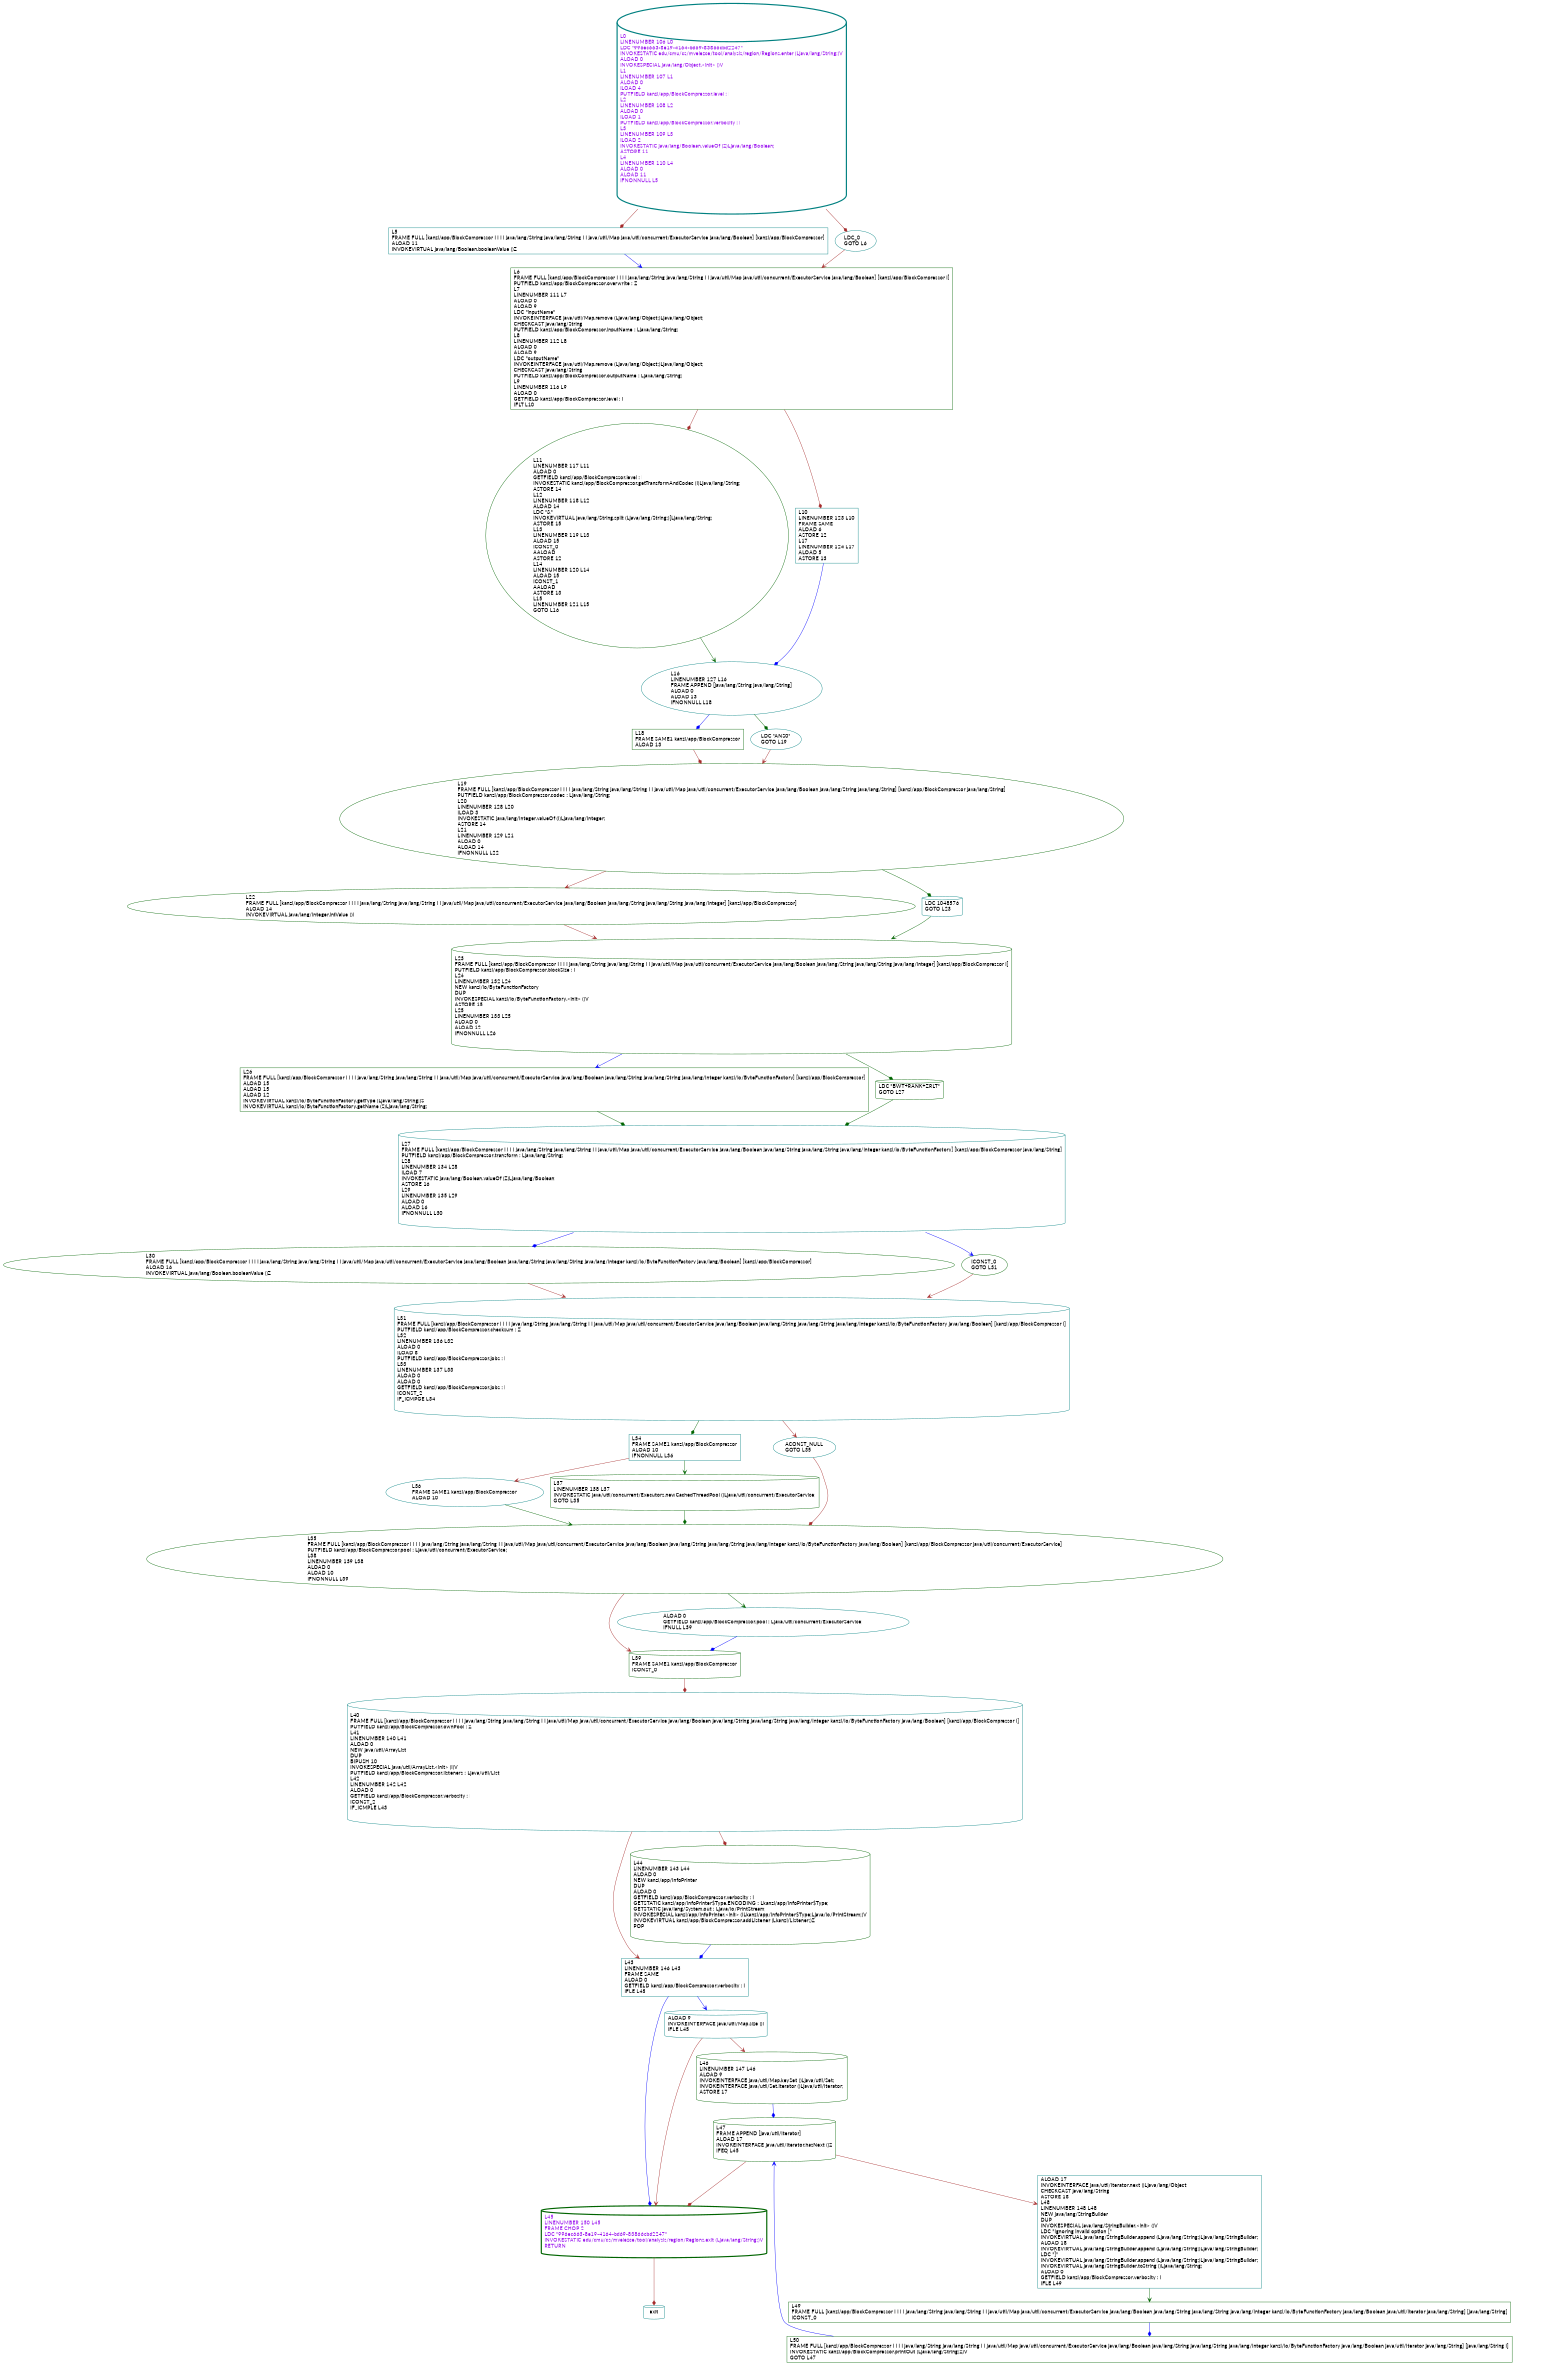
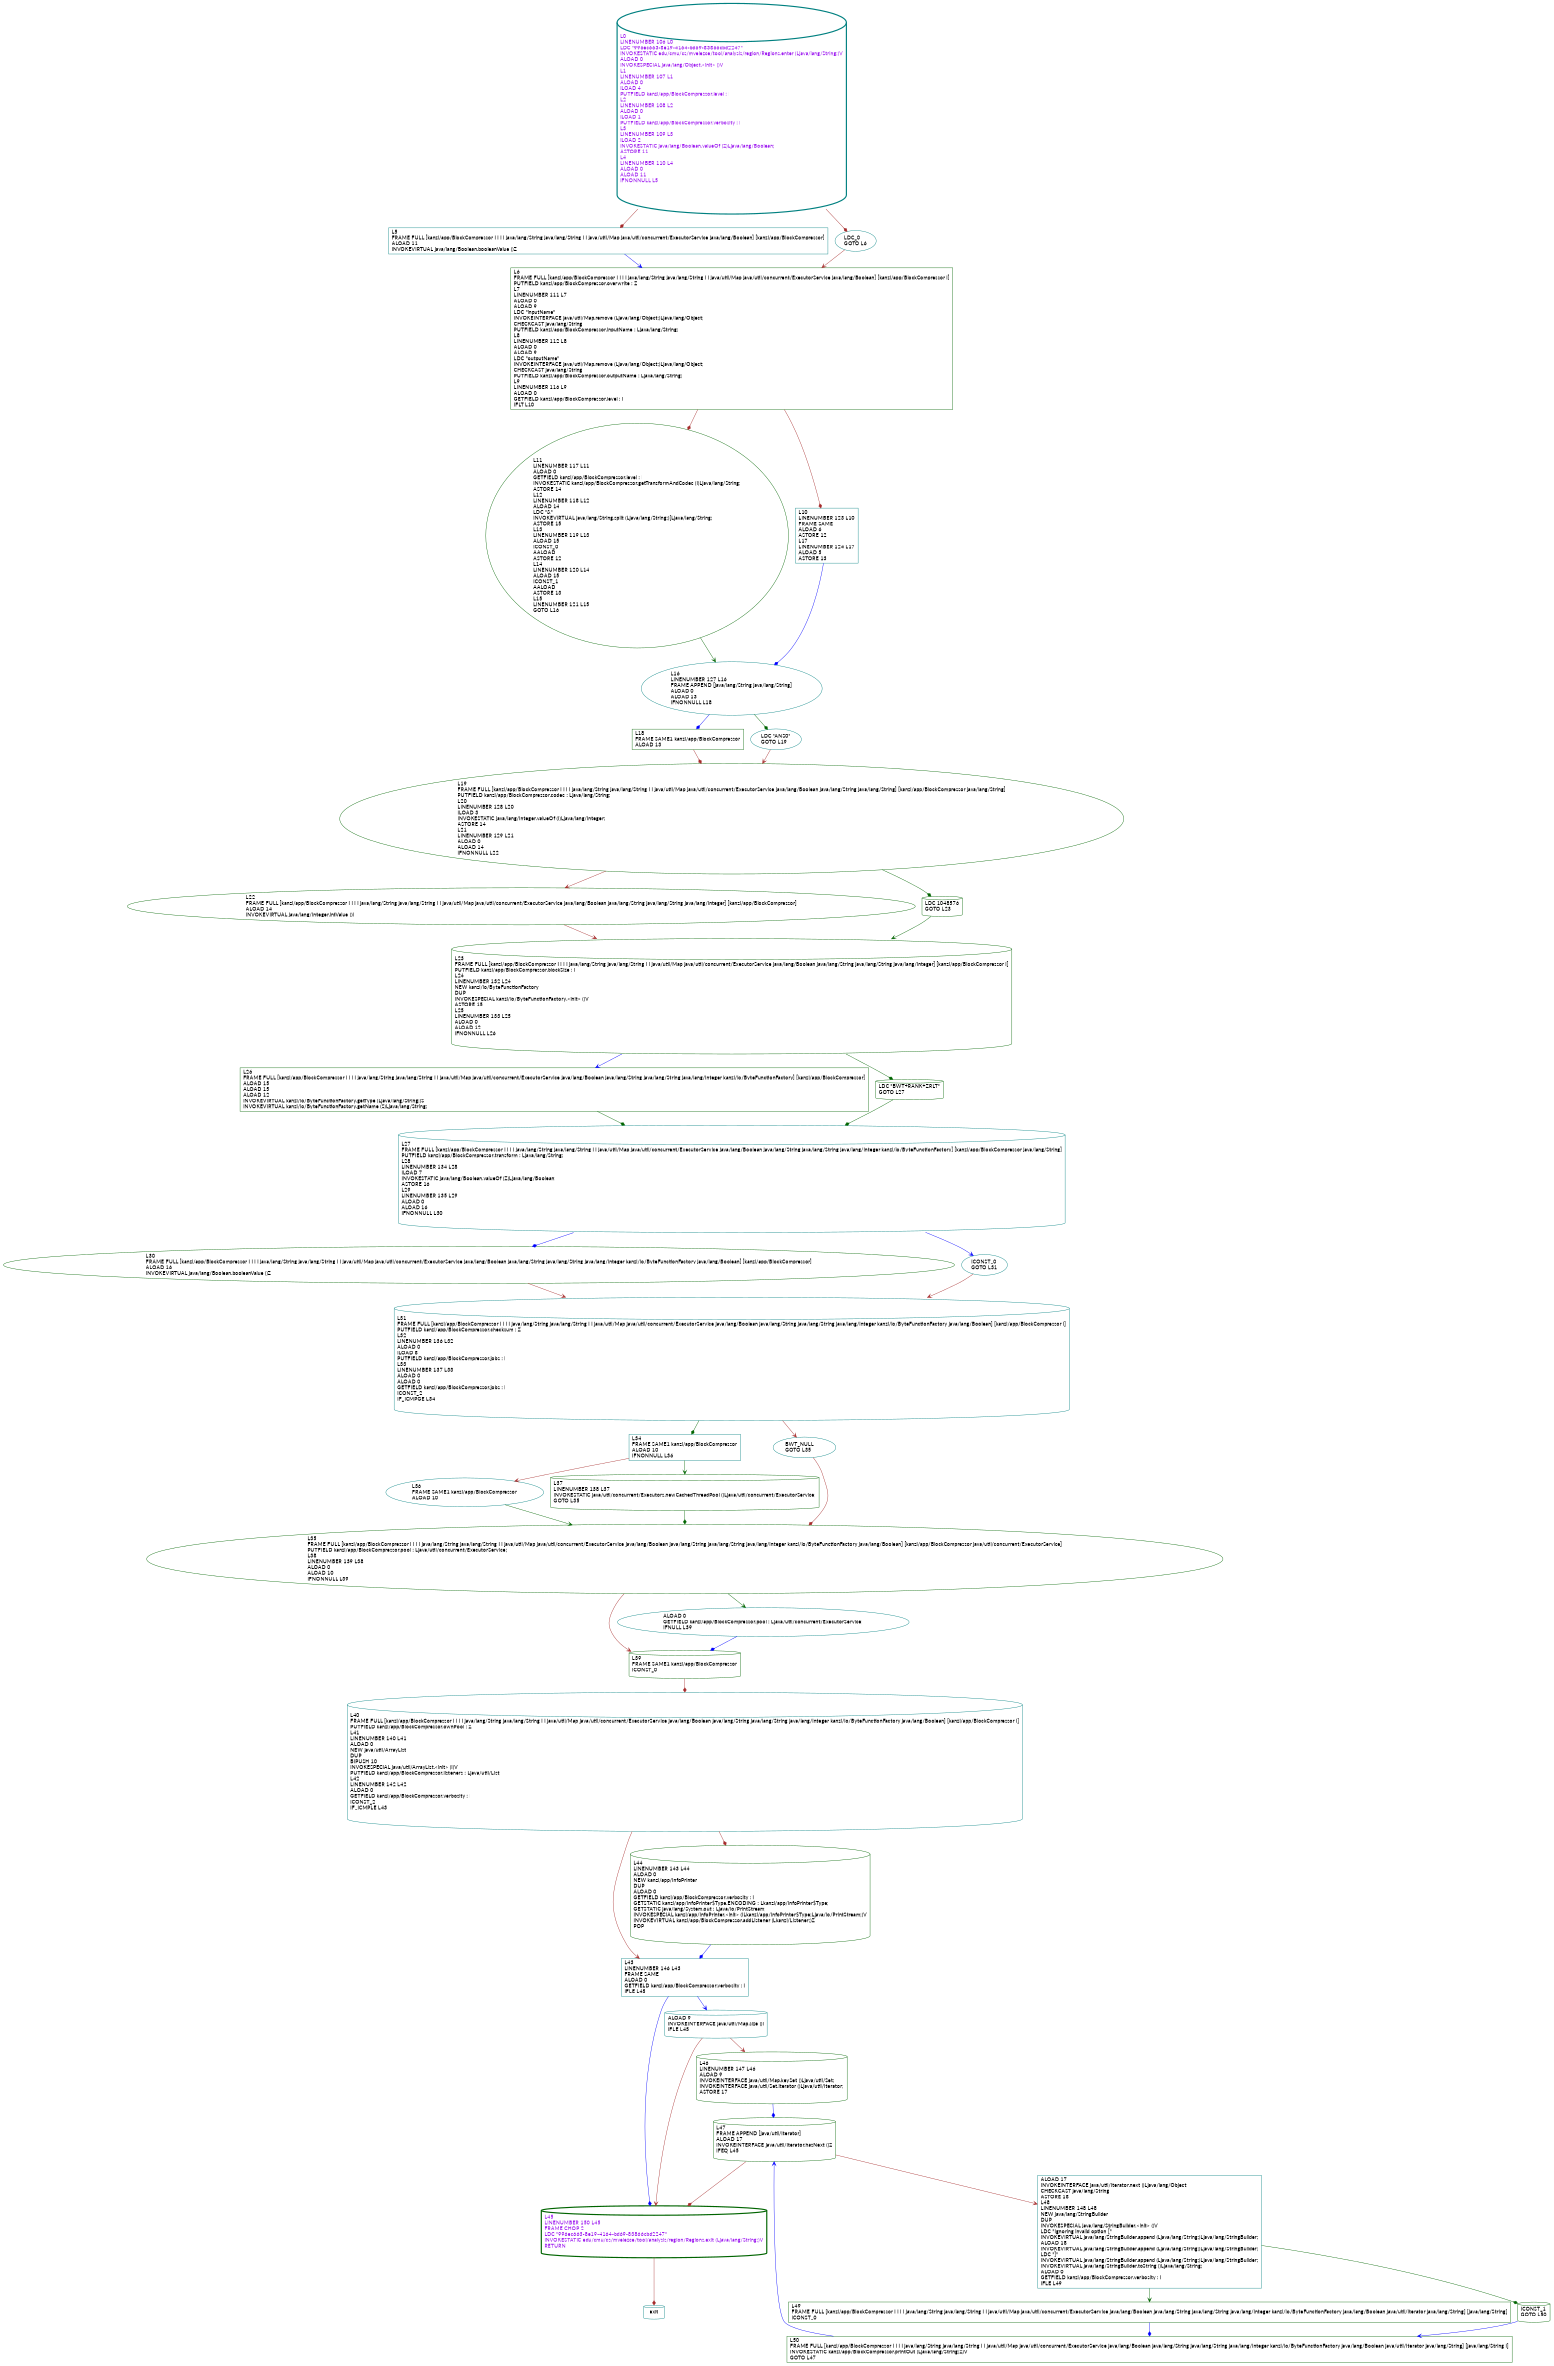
node "LDC 1048576 GOTO L23": color teal -> darkgreen
node "ICONST_0 GOTO L31": color darkgreen -> teal
node "ACONST_NULL GOTO L35": label "ACONST_NULL GOTO L35" -> "BWT_NULL GOTO L35"
node "ICONST_1 GOTO L50": added
